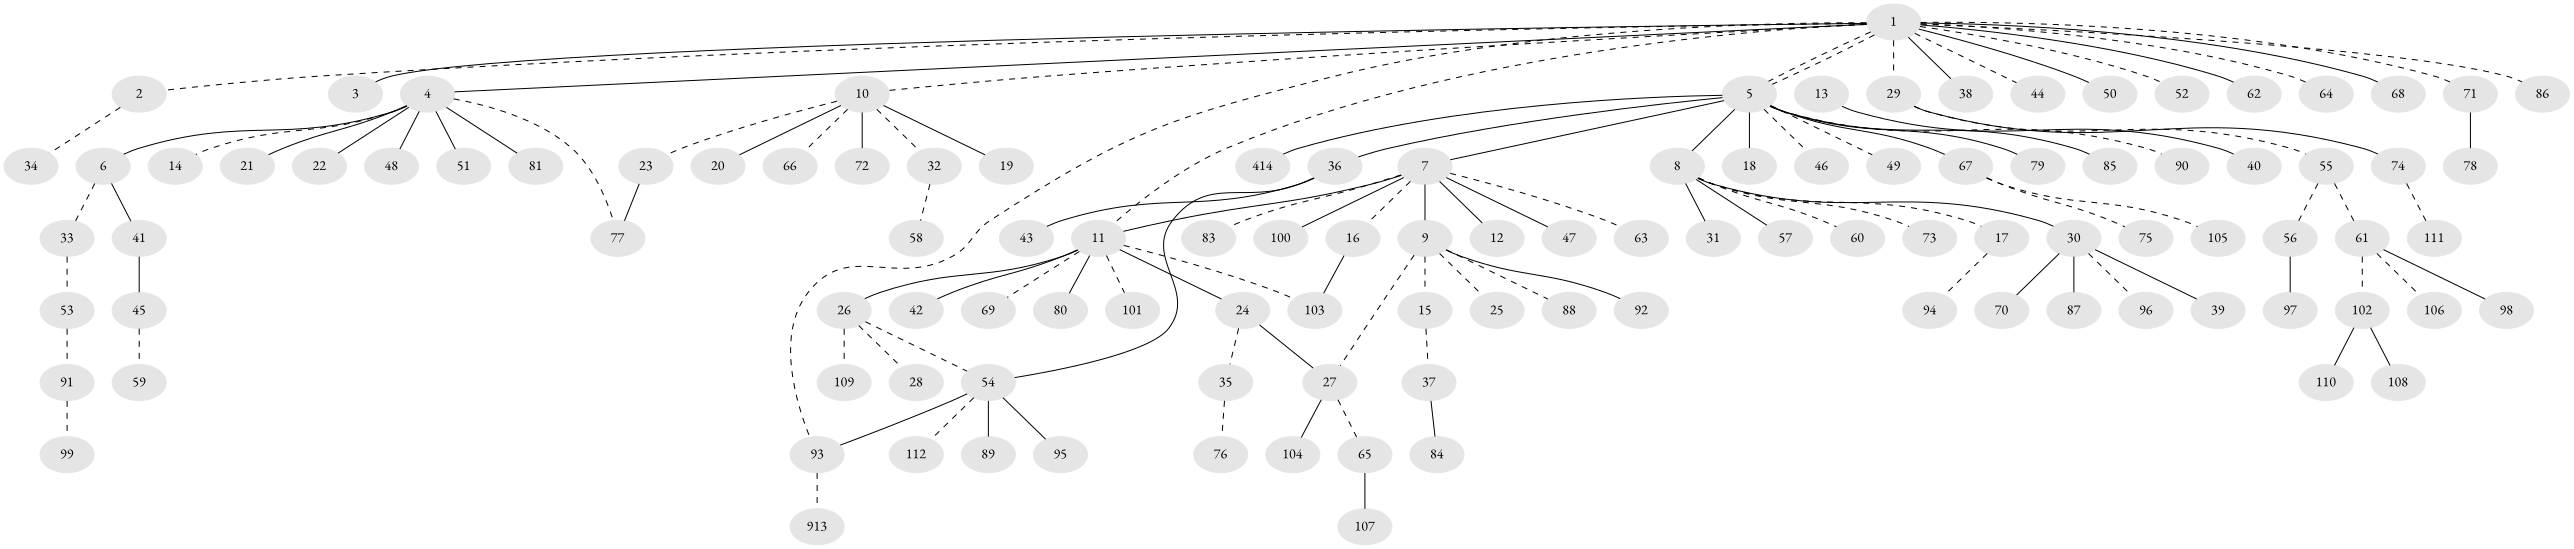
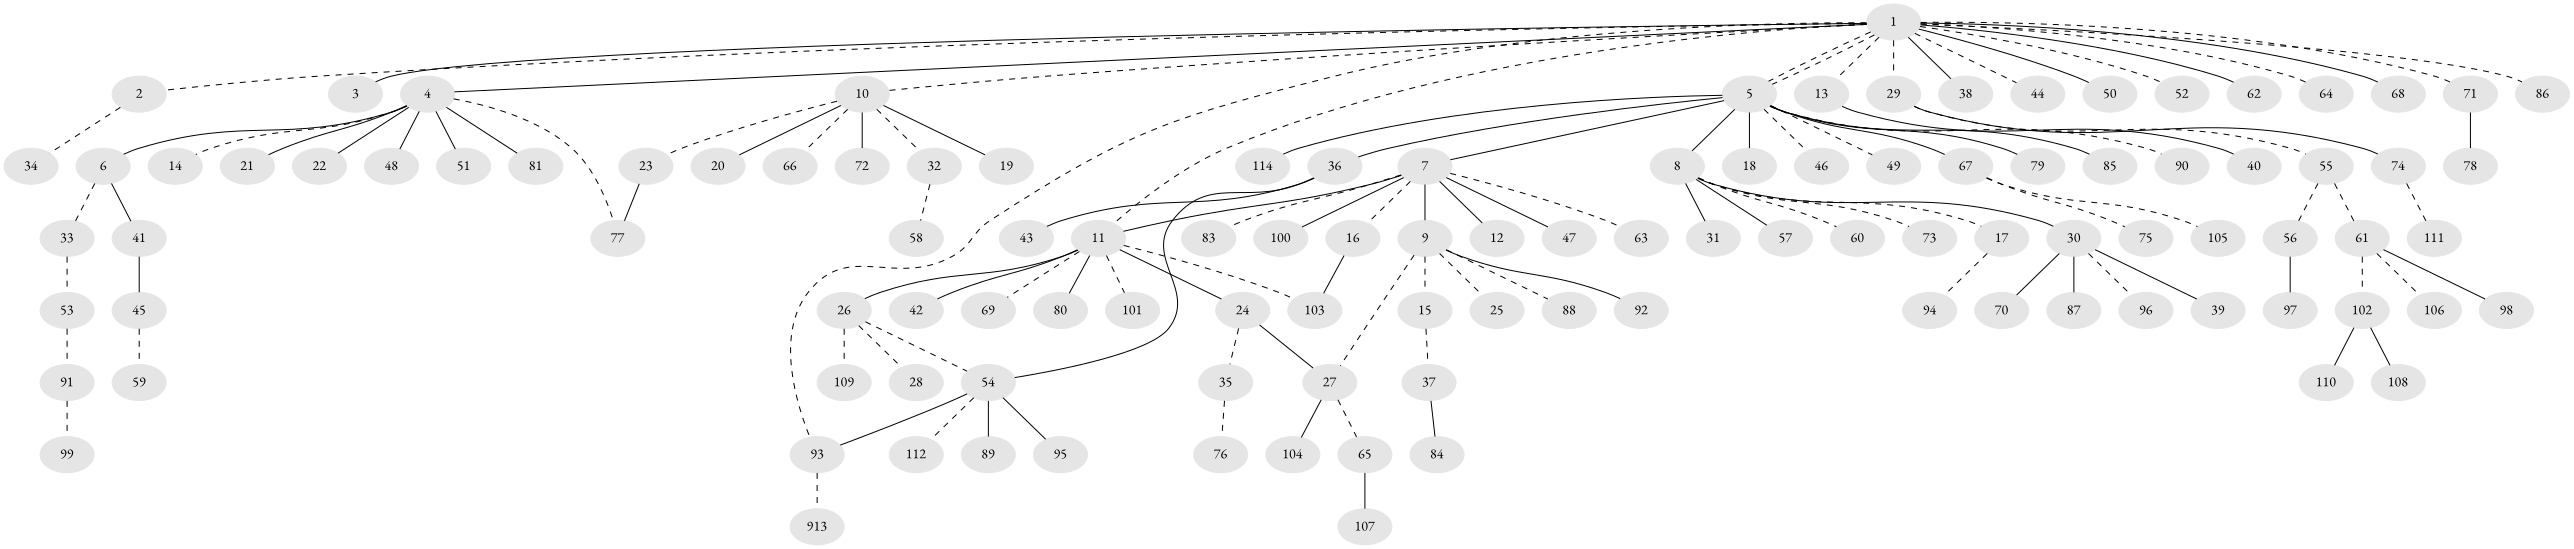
edge "1" -- "13": added
node "414": label "414" -> "114"
